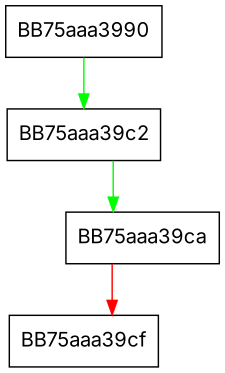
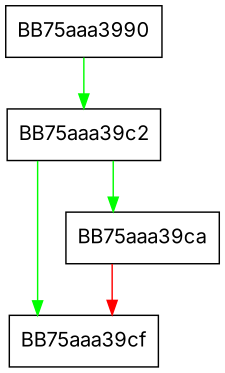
edge "BB75aaa39c2" -> "BB75aaa39cf": added
